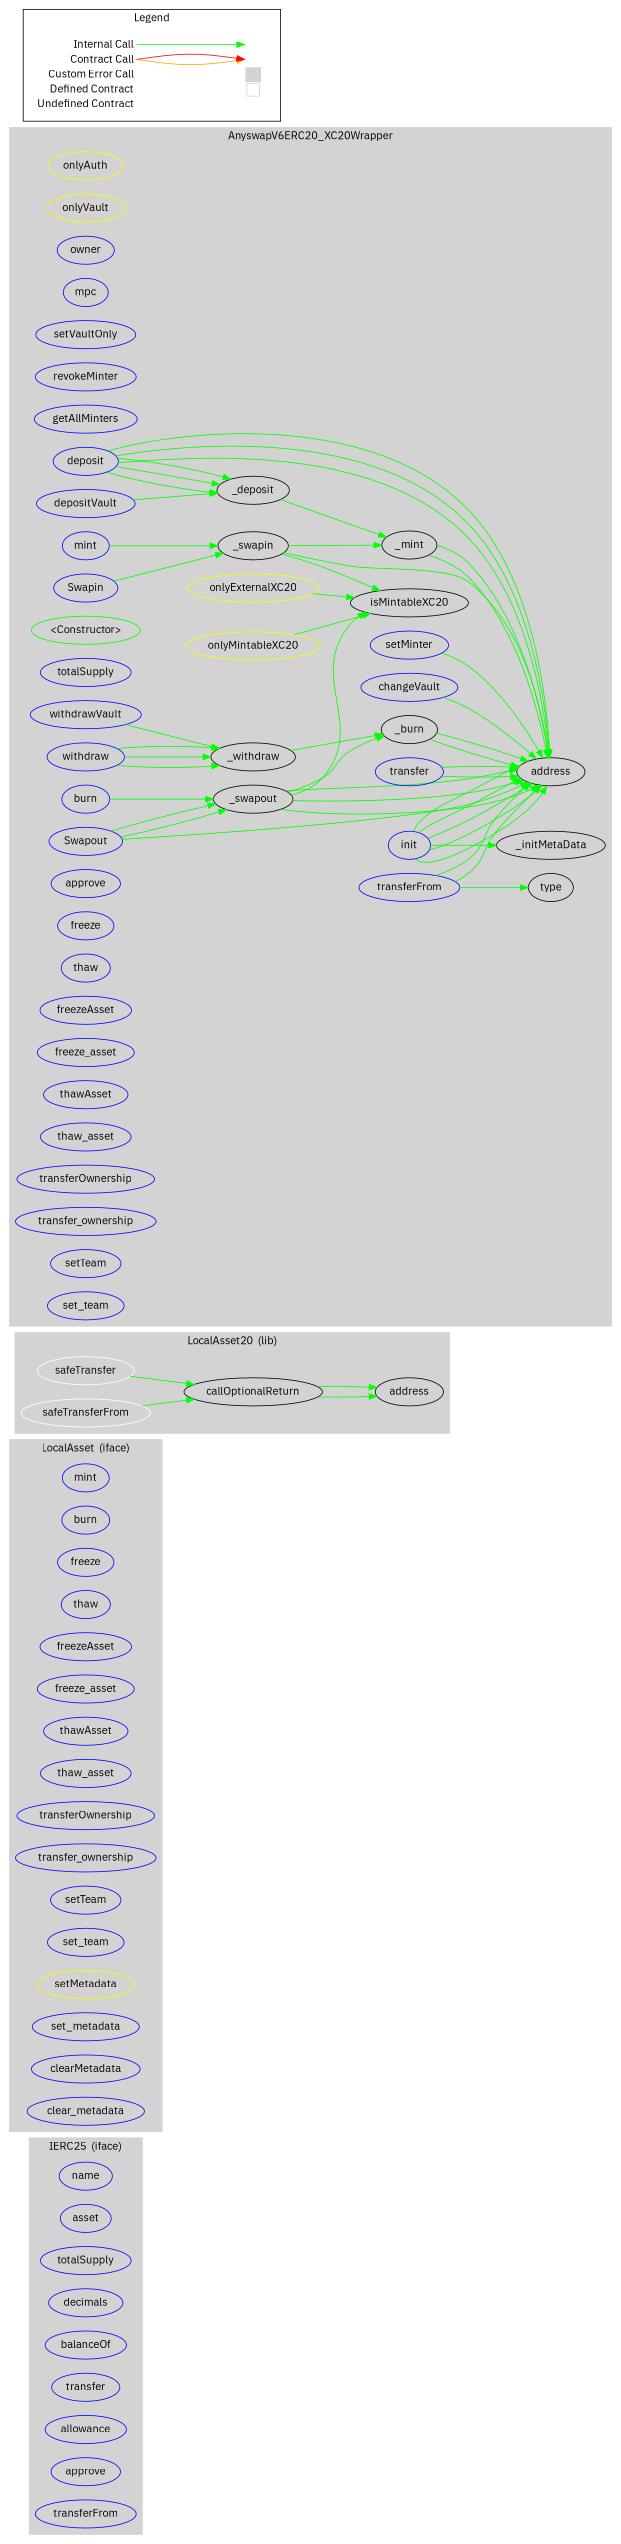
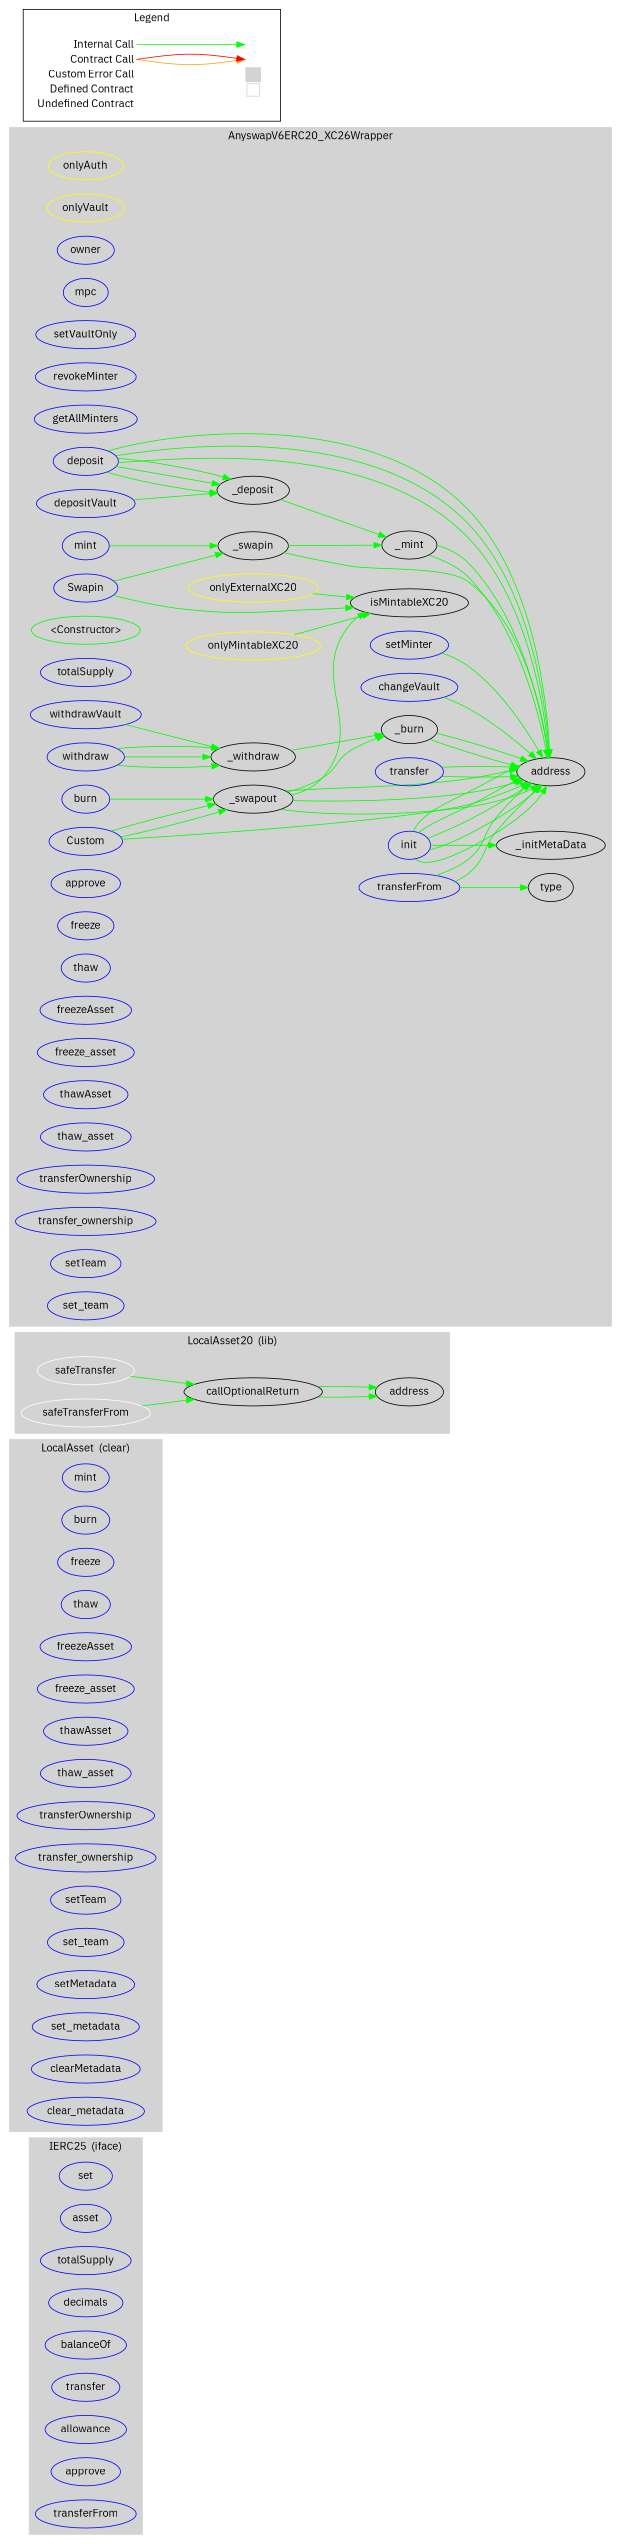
cluster "AnyswapV6ERC20_XC20Wrapper": label "AnyswapV6ERC20_XC20Wrapper" -> "AnyswapV6ERC20_XC26Wrapper"
edge "_swapin" -> "isMintableXC20": now "Swapin" -> "isMintableXC20"
node "Swapout": label "Swapout" -> "Custom"
cluster "LocalAsset  (iface)": label "LocalAsset  (iface)" -> "LocalAsset  (clear)"
node "setMetadata": color yellow -> blue
node "name": label "name" -> "set"
